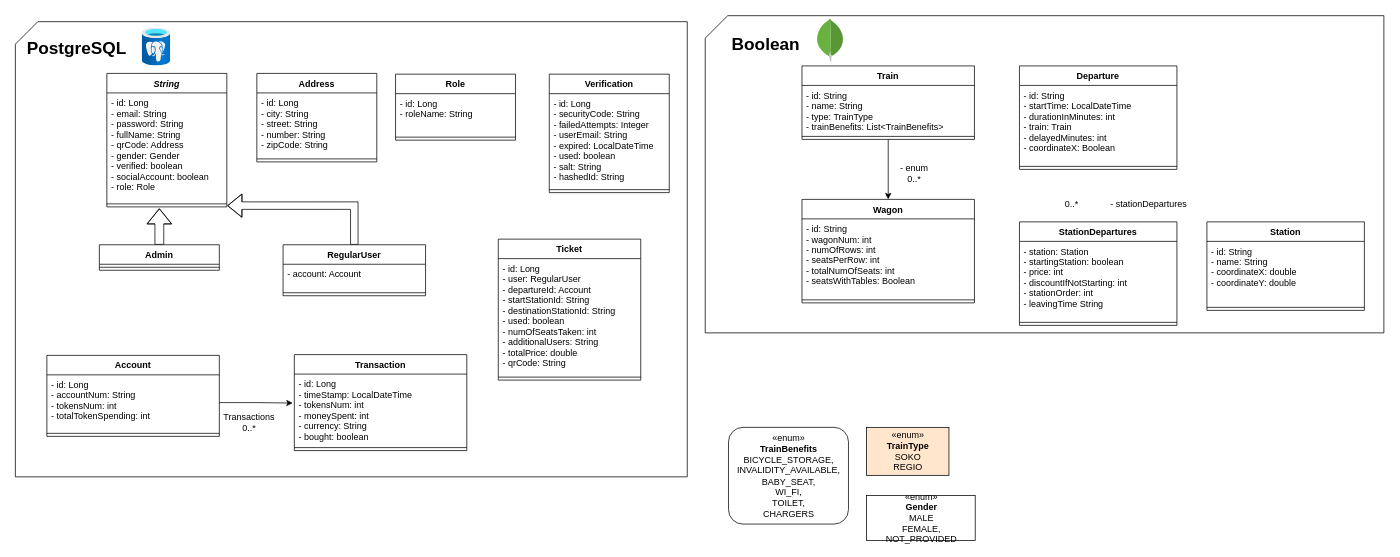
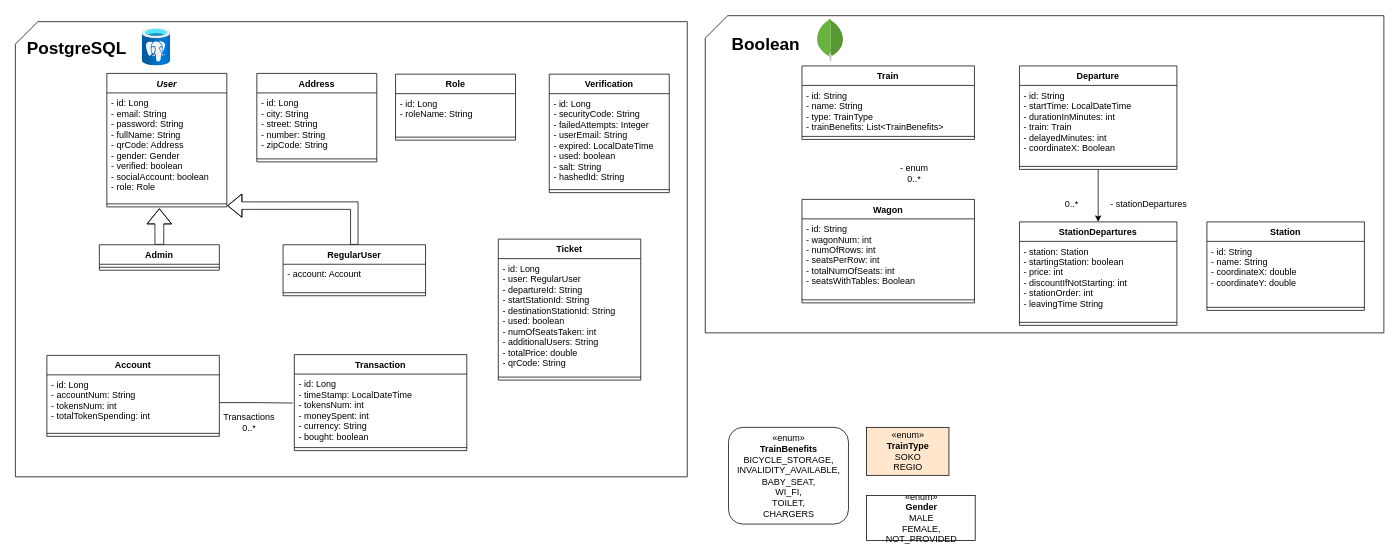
node "String": label "String" -> "User"
edge "Train" -> "Wagon": removed
edge "Departure" -> "StationDepartures": added
node "- id: Long - user: RegularUser - departureId: Account - startStationId: String - destinationStationId: String - used: boolean - numOfSeatsTaken: int - additionalUsers: String - totalPrice: double - qrCode: String": label "- id: Long - user: RegularUser - departureId: Account - startStationId: String - destinationStationId: String - used: boolean - numOfSeatsTaken: int - additionalUsers: String - totalPrice: double - qrCode: String" -> "- id: Long - user: RegularUser - departureId: String - startStationId: String - destinationStationId: String - used: boolean - numOfSeatsTaken: int - additionalUsers: String - totalPrice: double - qrCode: String"
edge "- id: Long - accountNum: String - tokensNum: int - totalTokenSpending: int" -> "- id: Long - timeStamp: LocalDateTime - tokensNum: int - moneySpent: int - currency: String - bought: boolean": arrowhead classic -> none
